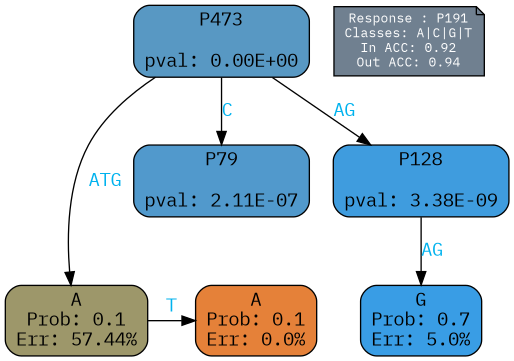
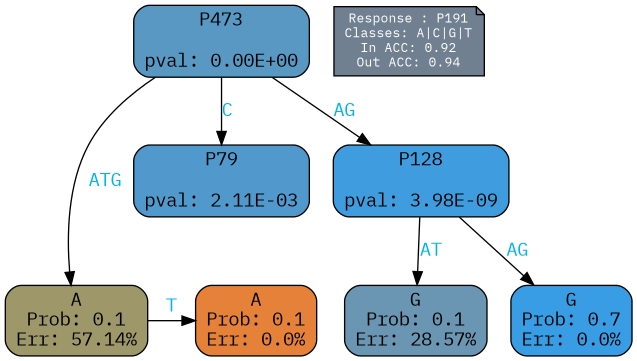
node "P79 pval: 2.11E-07": label "P79 pval: 2.11E-07" -> "P79 pval: 2.11E-03"
node "P128 pval: 3.38E-09": label "P128 pval: 3.38E-09" -> "P128 pval: 3.98E-09"
node "A Prob: 0.1 Err: 57.44%": label "A Prob: 0.1 Err: 57.44%" -> "A Prob: 0.1 Err: 57.14%"
node "G Prob: 0.1 Err: 28.57%": added
node "G Prob: 0.7 Err: 5.0%": label "G Prob: 0.7 Err: 5.0%" -> "G Prob: 0.7 Err: 0.0%"
